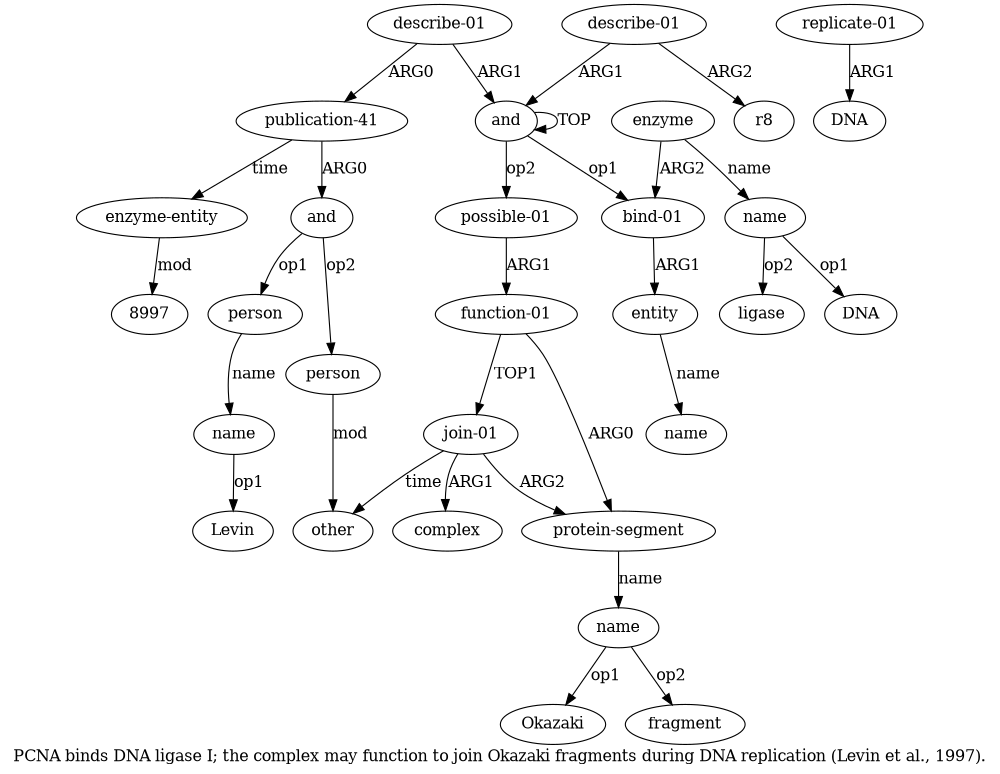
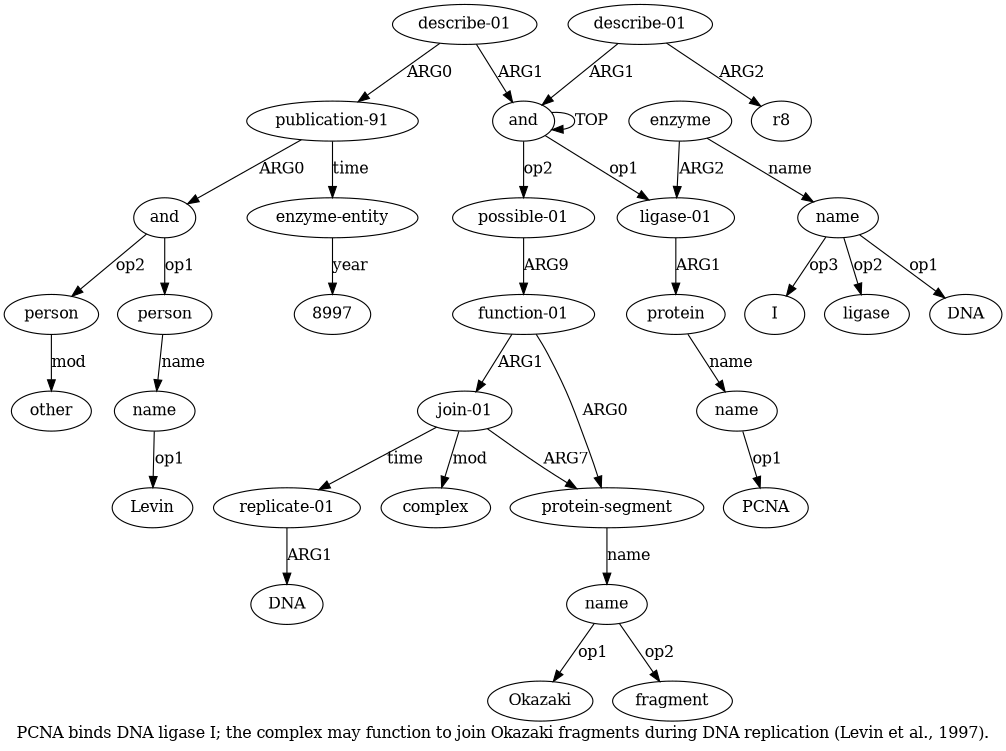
node "publication-41": label "publication-41" -> "publication-91"
node "bind-01": label "bind-01" -> "ligase-01"
edge "enzyme-entity" -> "8997": label "mod" -> "year"
edge "possible-01" -> "function-01": label "ARG1" -> "ARG9"
node "entity": label "entity" -> "protein"
node "I": added
edge "function-01" -> "join-01": label "TOP1" -> "ARG1"
edge "join-01" -> "other": now "join-01" -> "replicate-01"
edge "join-01" -> "complex": label "ARG1" -> "mod"
edge "join-01" -> "protein-segment": label "ARG2" -> "ARG7"
node "PCNA": added
